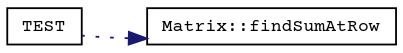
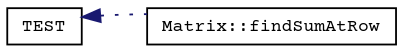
edge "TEST" -> "Matrix::findSumAtRow": reversed
